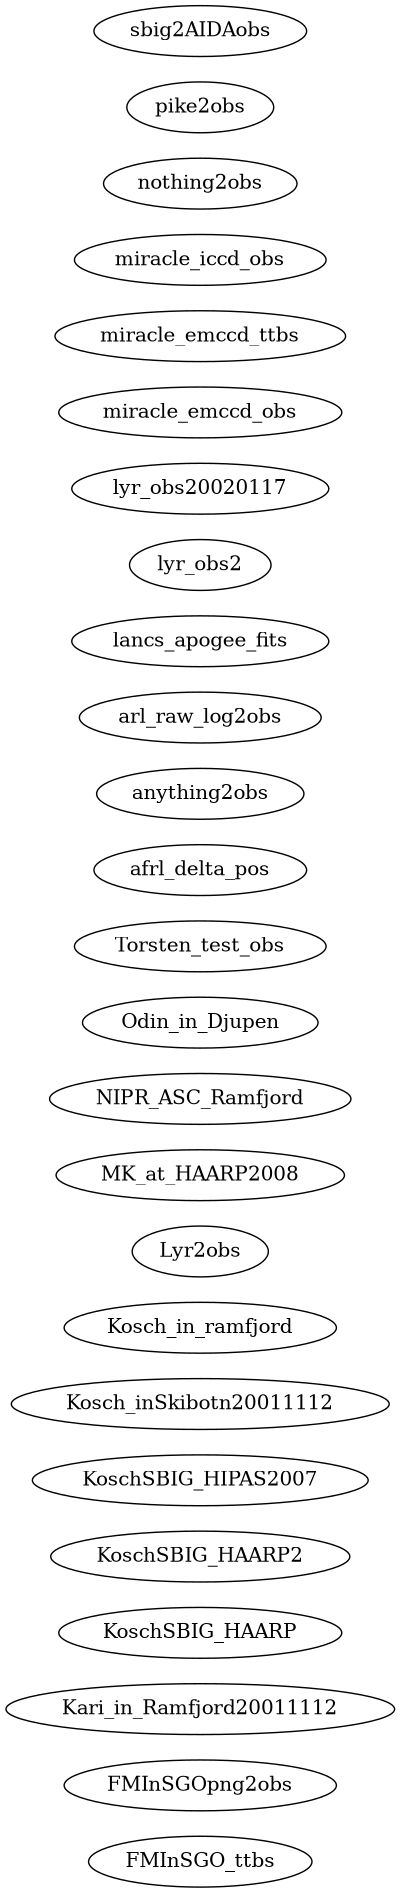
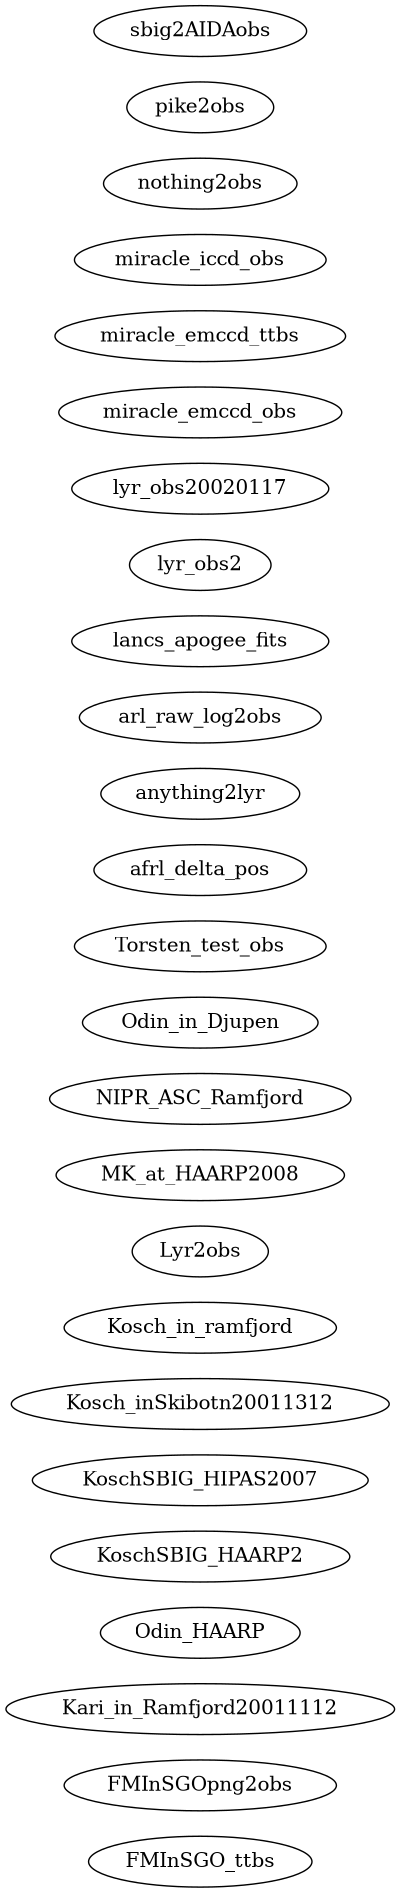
node "anything2obs": label "anything2obs" -> "anything2lyr"
node "Kosch_inSkibotn20011112": label "Kosch_inSkibotn20011112" -> "Kosch_inSkibotn20011312"
node "KoschSBIG_HAARP": label "KoschSBIG_HAARP" -> "Odin_HAARP"
